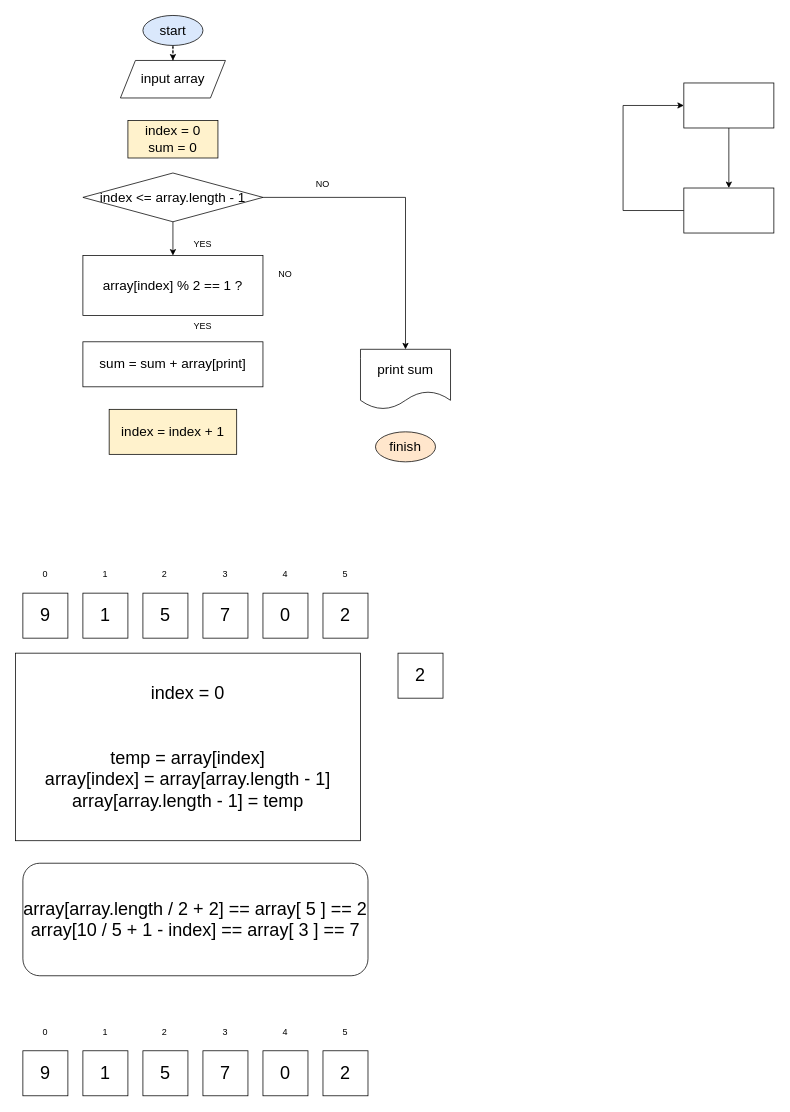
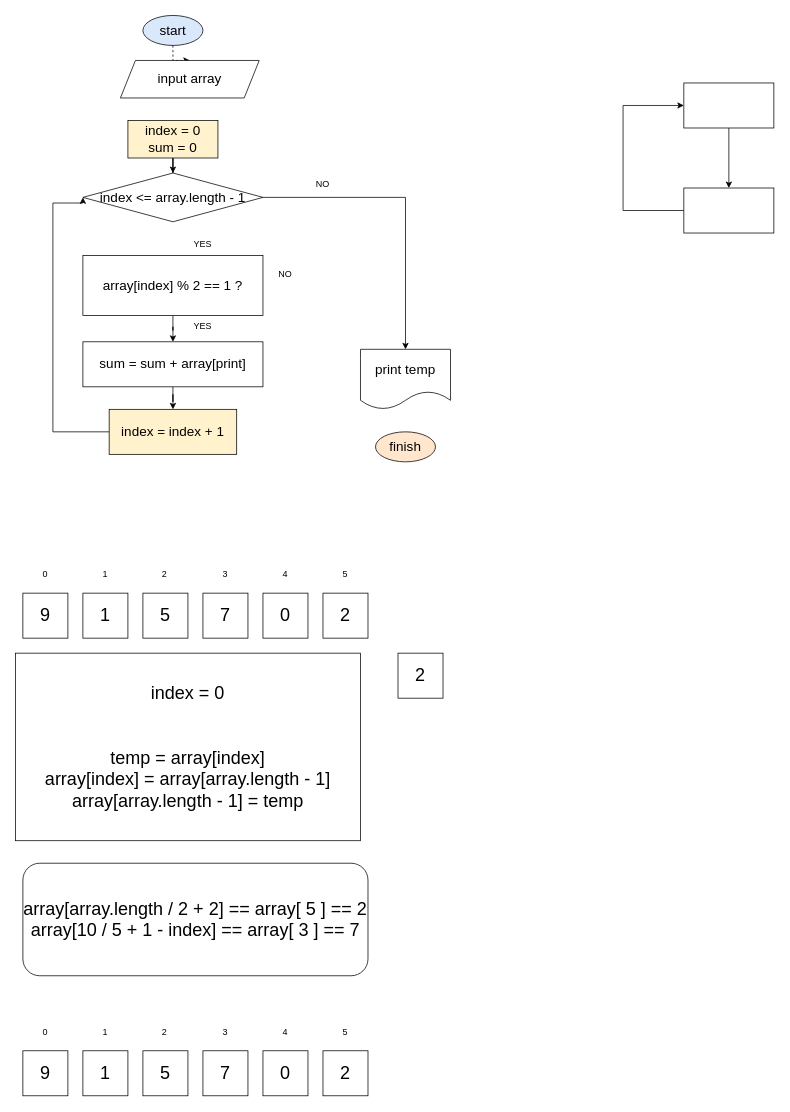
node "input array": size 105x38 -> 139x38
edge "index = 0 sum = 0" -> "index <= array.length - 1": added
edge "index <= array.length - 1" -> "array[index] % 2 == 1 ?": removed
edge "array[index] % 2 == 1 ?" -> "sum = sum + array[print]": added
node "print sum": label "print sum" -> "print temp"
edge "sum = sum + array[print]" -> "index = index + 1": added
edge "index = index + 1" -> "index <= array.length - 1": added
